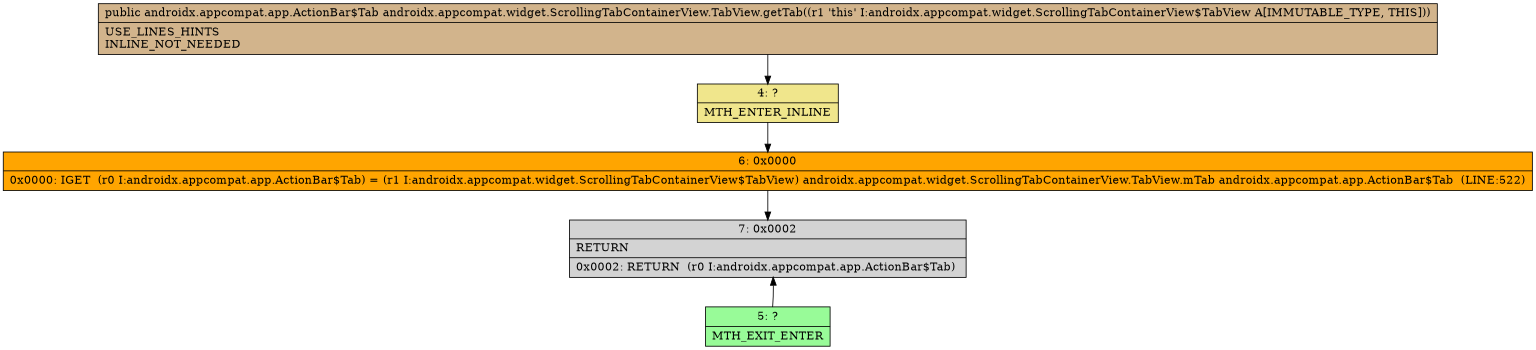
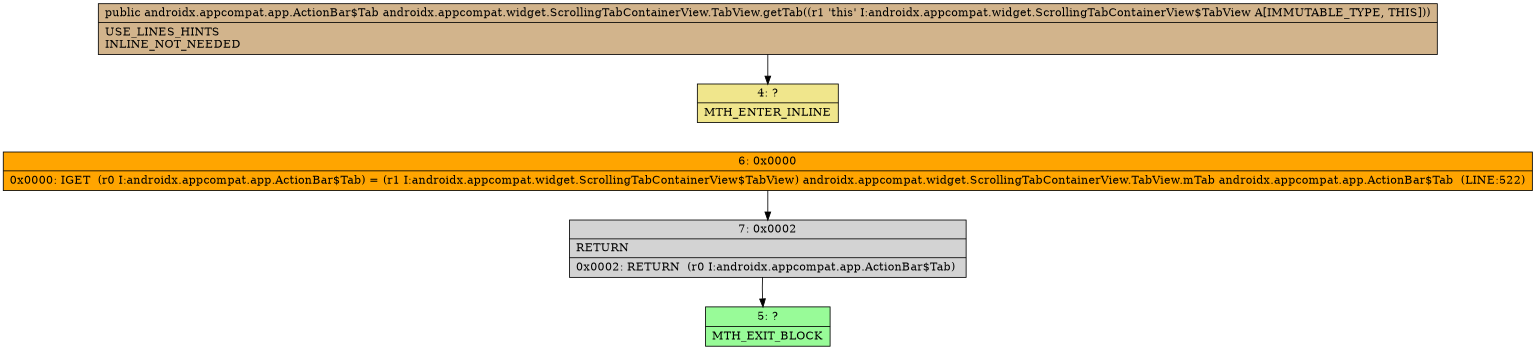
edge "4: ?" -> "6: 0x0000": removed
edge "5: ?" -> "7: 0x0002": reversed
node "5: ?": text "MTH_EXIT_ENTER" -> "MTH_EXIT_BLOCK"
